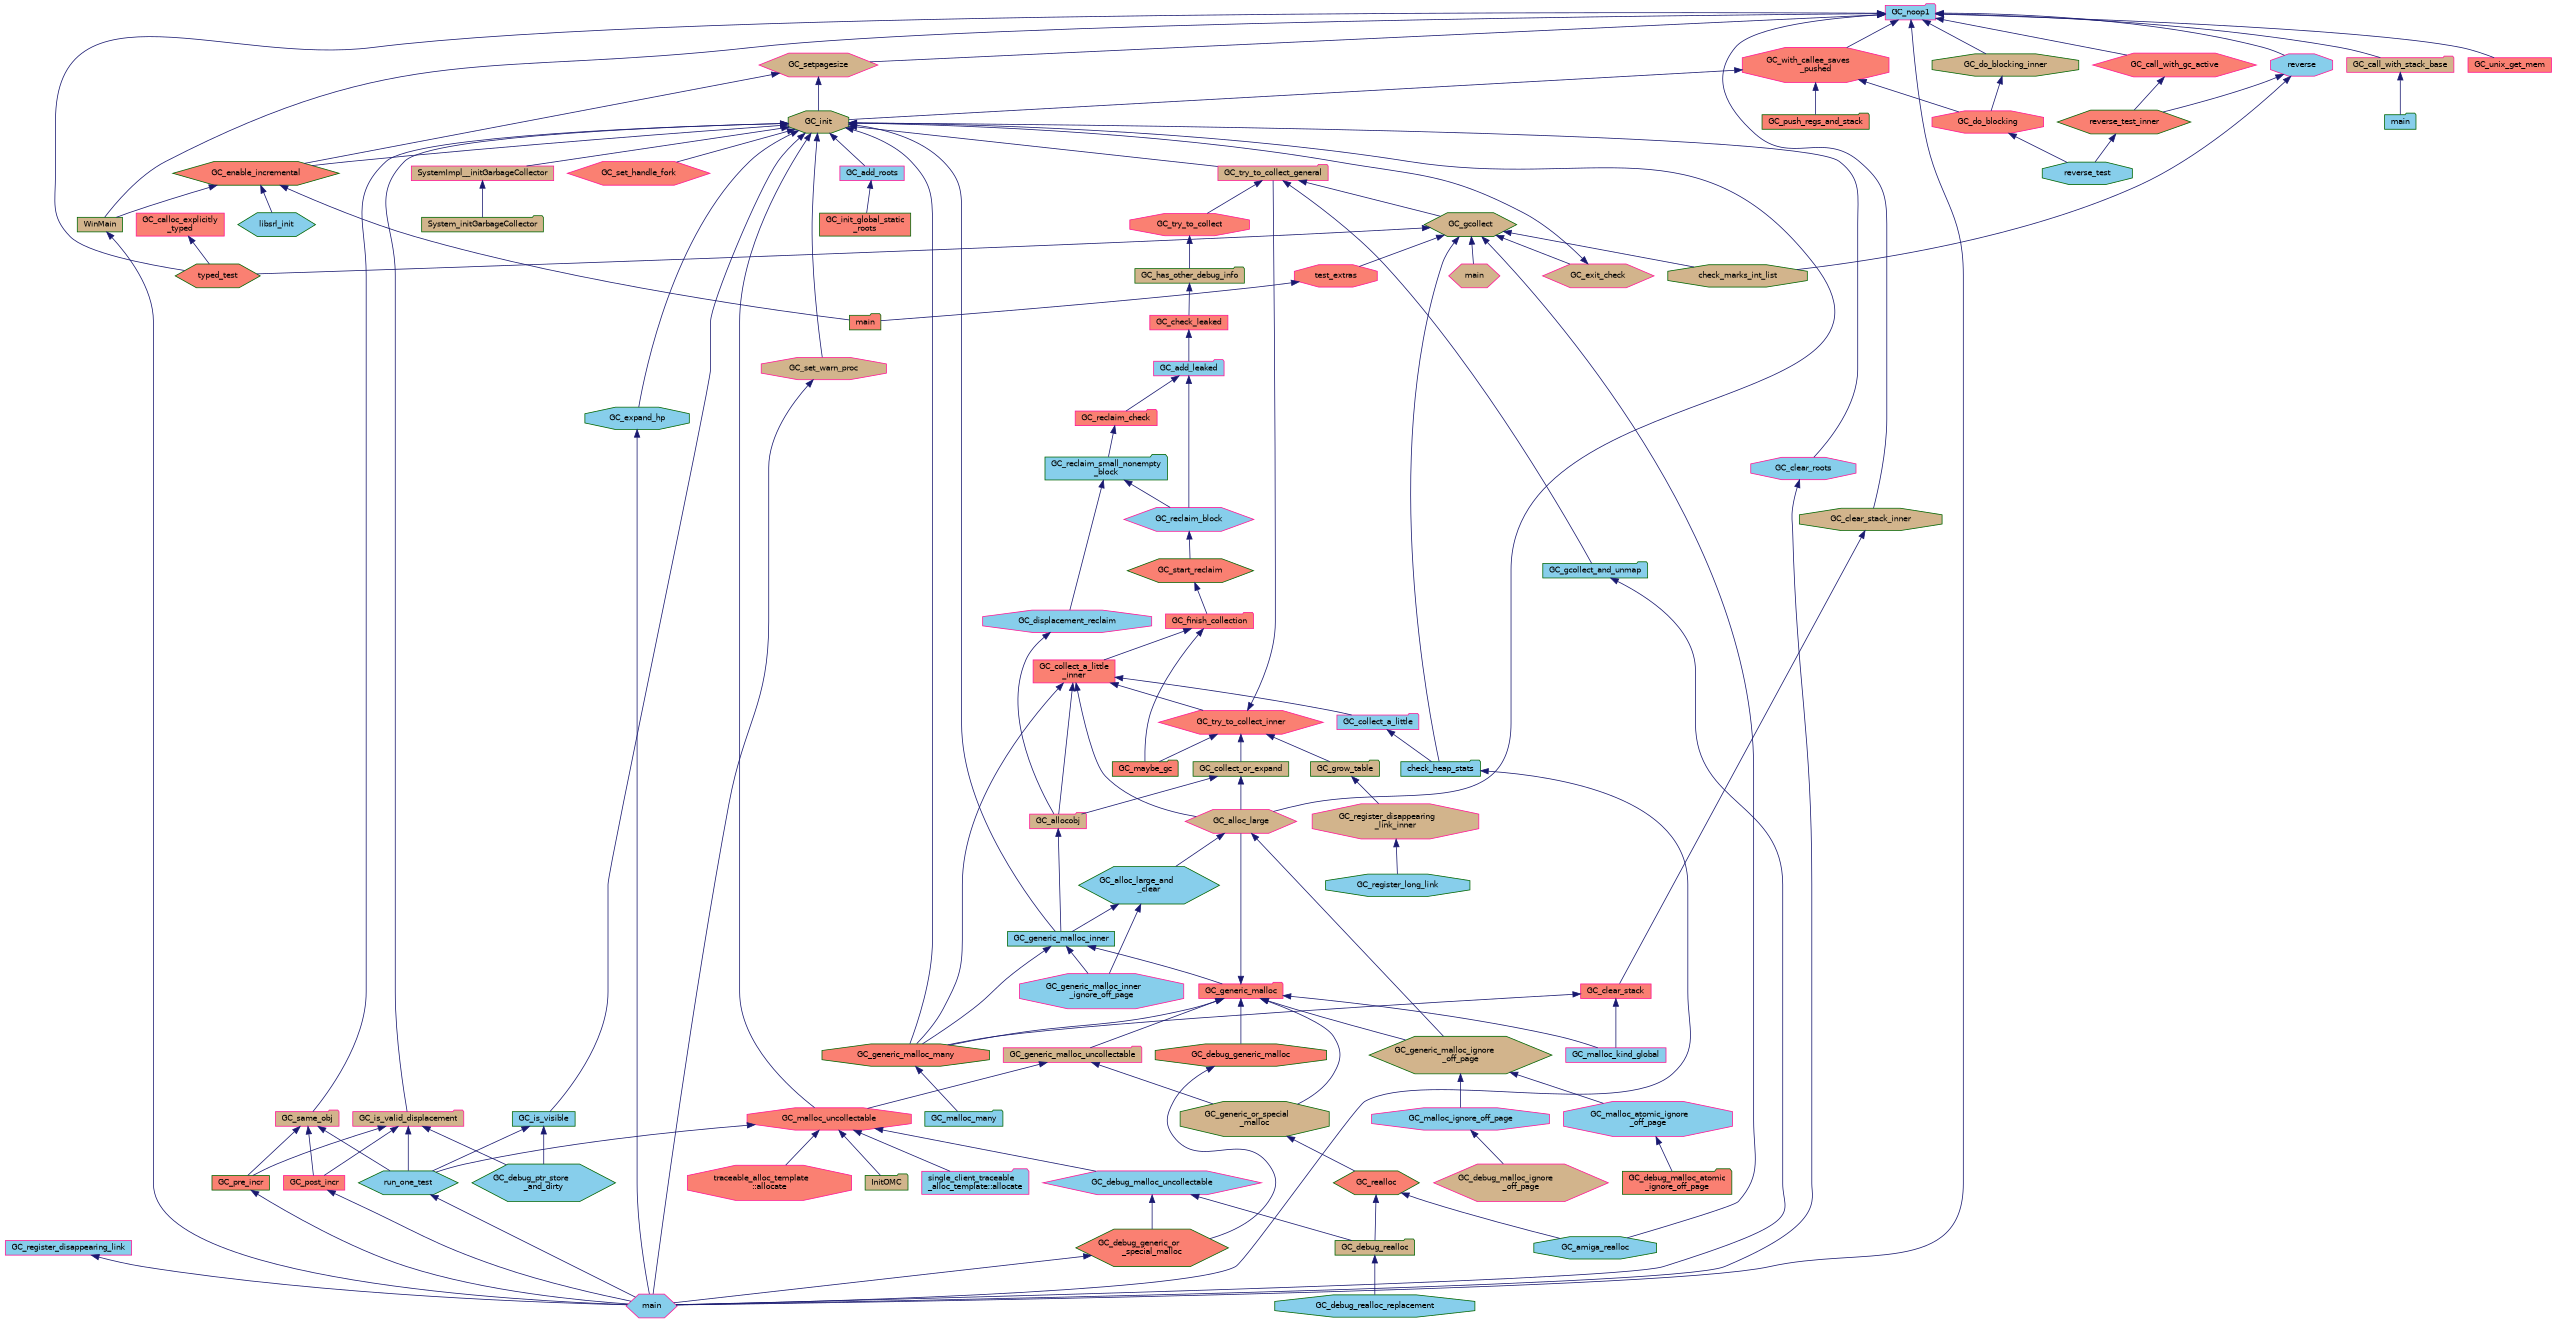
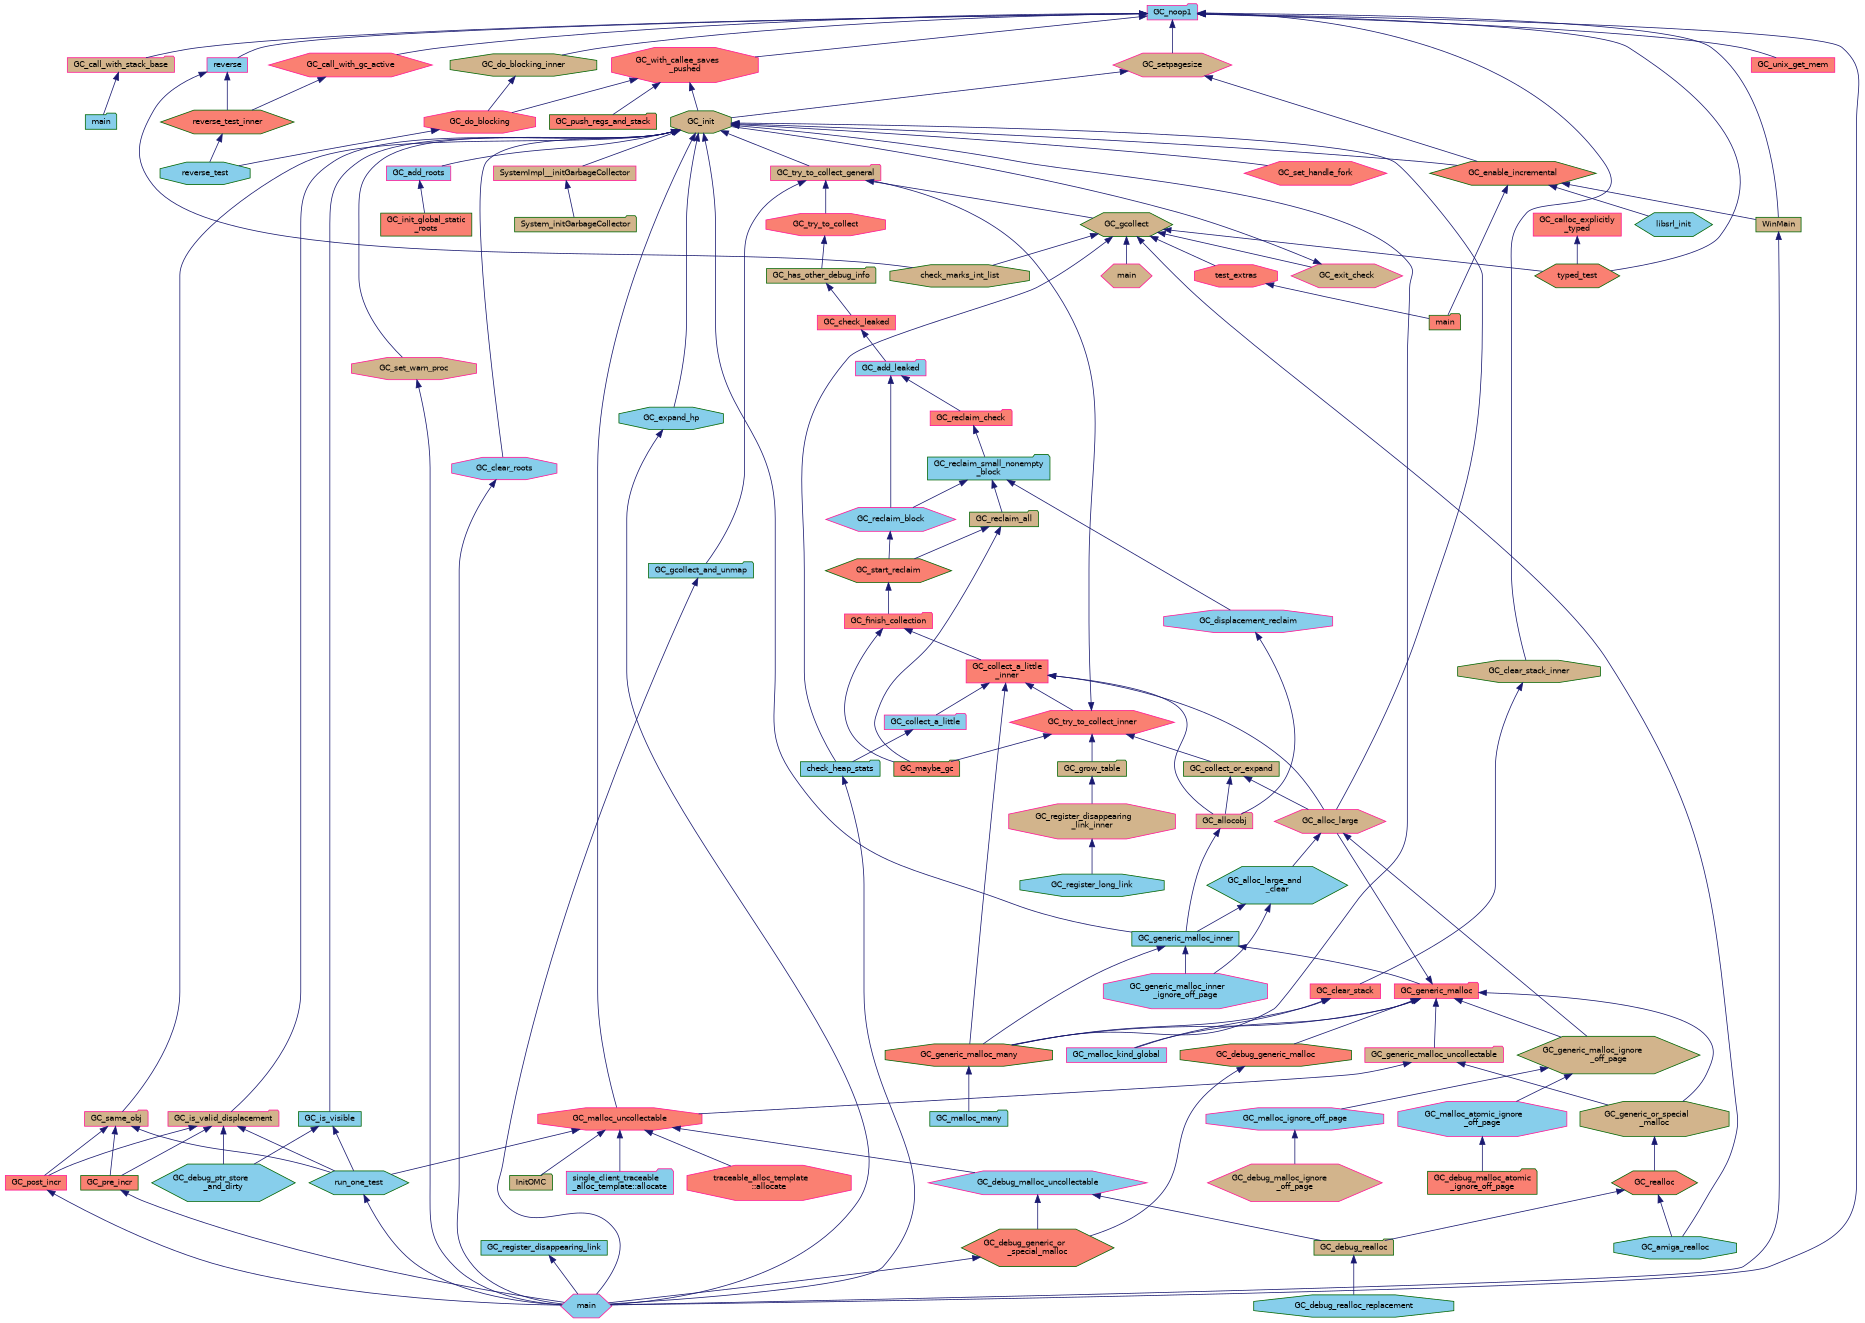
node "reverse": shape octagon -> box
node "GC_reclaim_all": added
node "GC_register_disappearing_link": color deeppink -> darkgreen
